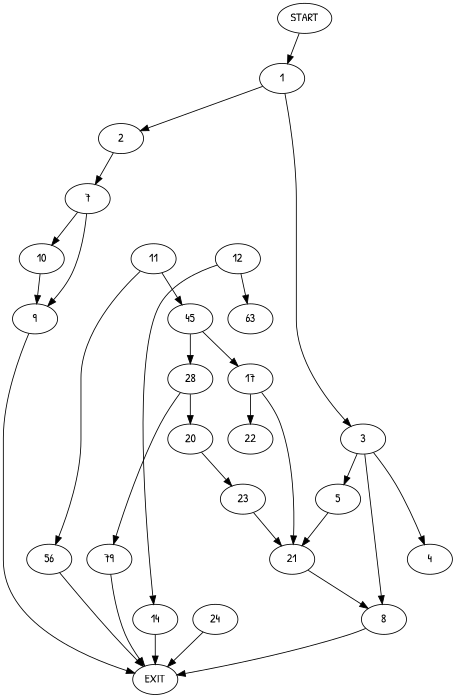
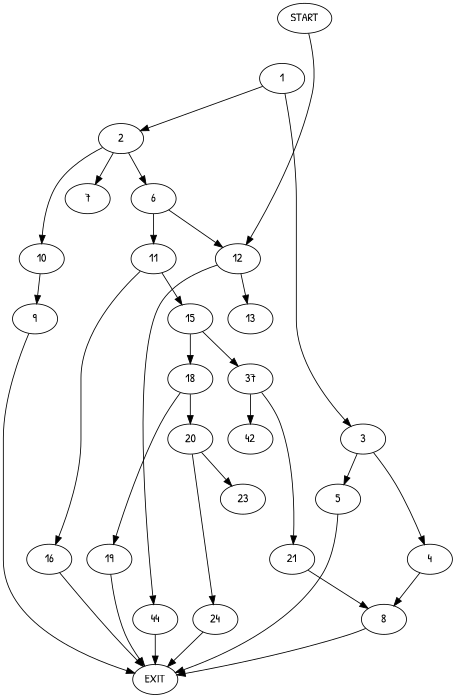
edge "START" -> "1": now "START" -> "12"
node "6": added
edge "7" -> "10": now "2" -> "10"
edge "7" -> "9": removed
node "45": label "45" -> "15"
node "63": label "63" -> "13"
node "28": label "28" -> "18"
node "17": label "17" -> "37"
node "22": label "22" -> "42"
edge "20" -> "24": added
edge "3" -> "8": now "4" -> "8"
edge "23" -> "21": removed
edge "5" -> "21": now "5" -> "EXIT"
node "56": label "56" -> "16"
node "79": label "79" -> "19"
node "14": label "14" -> "44"
